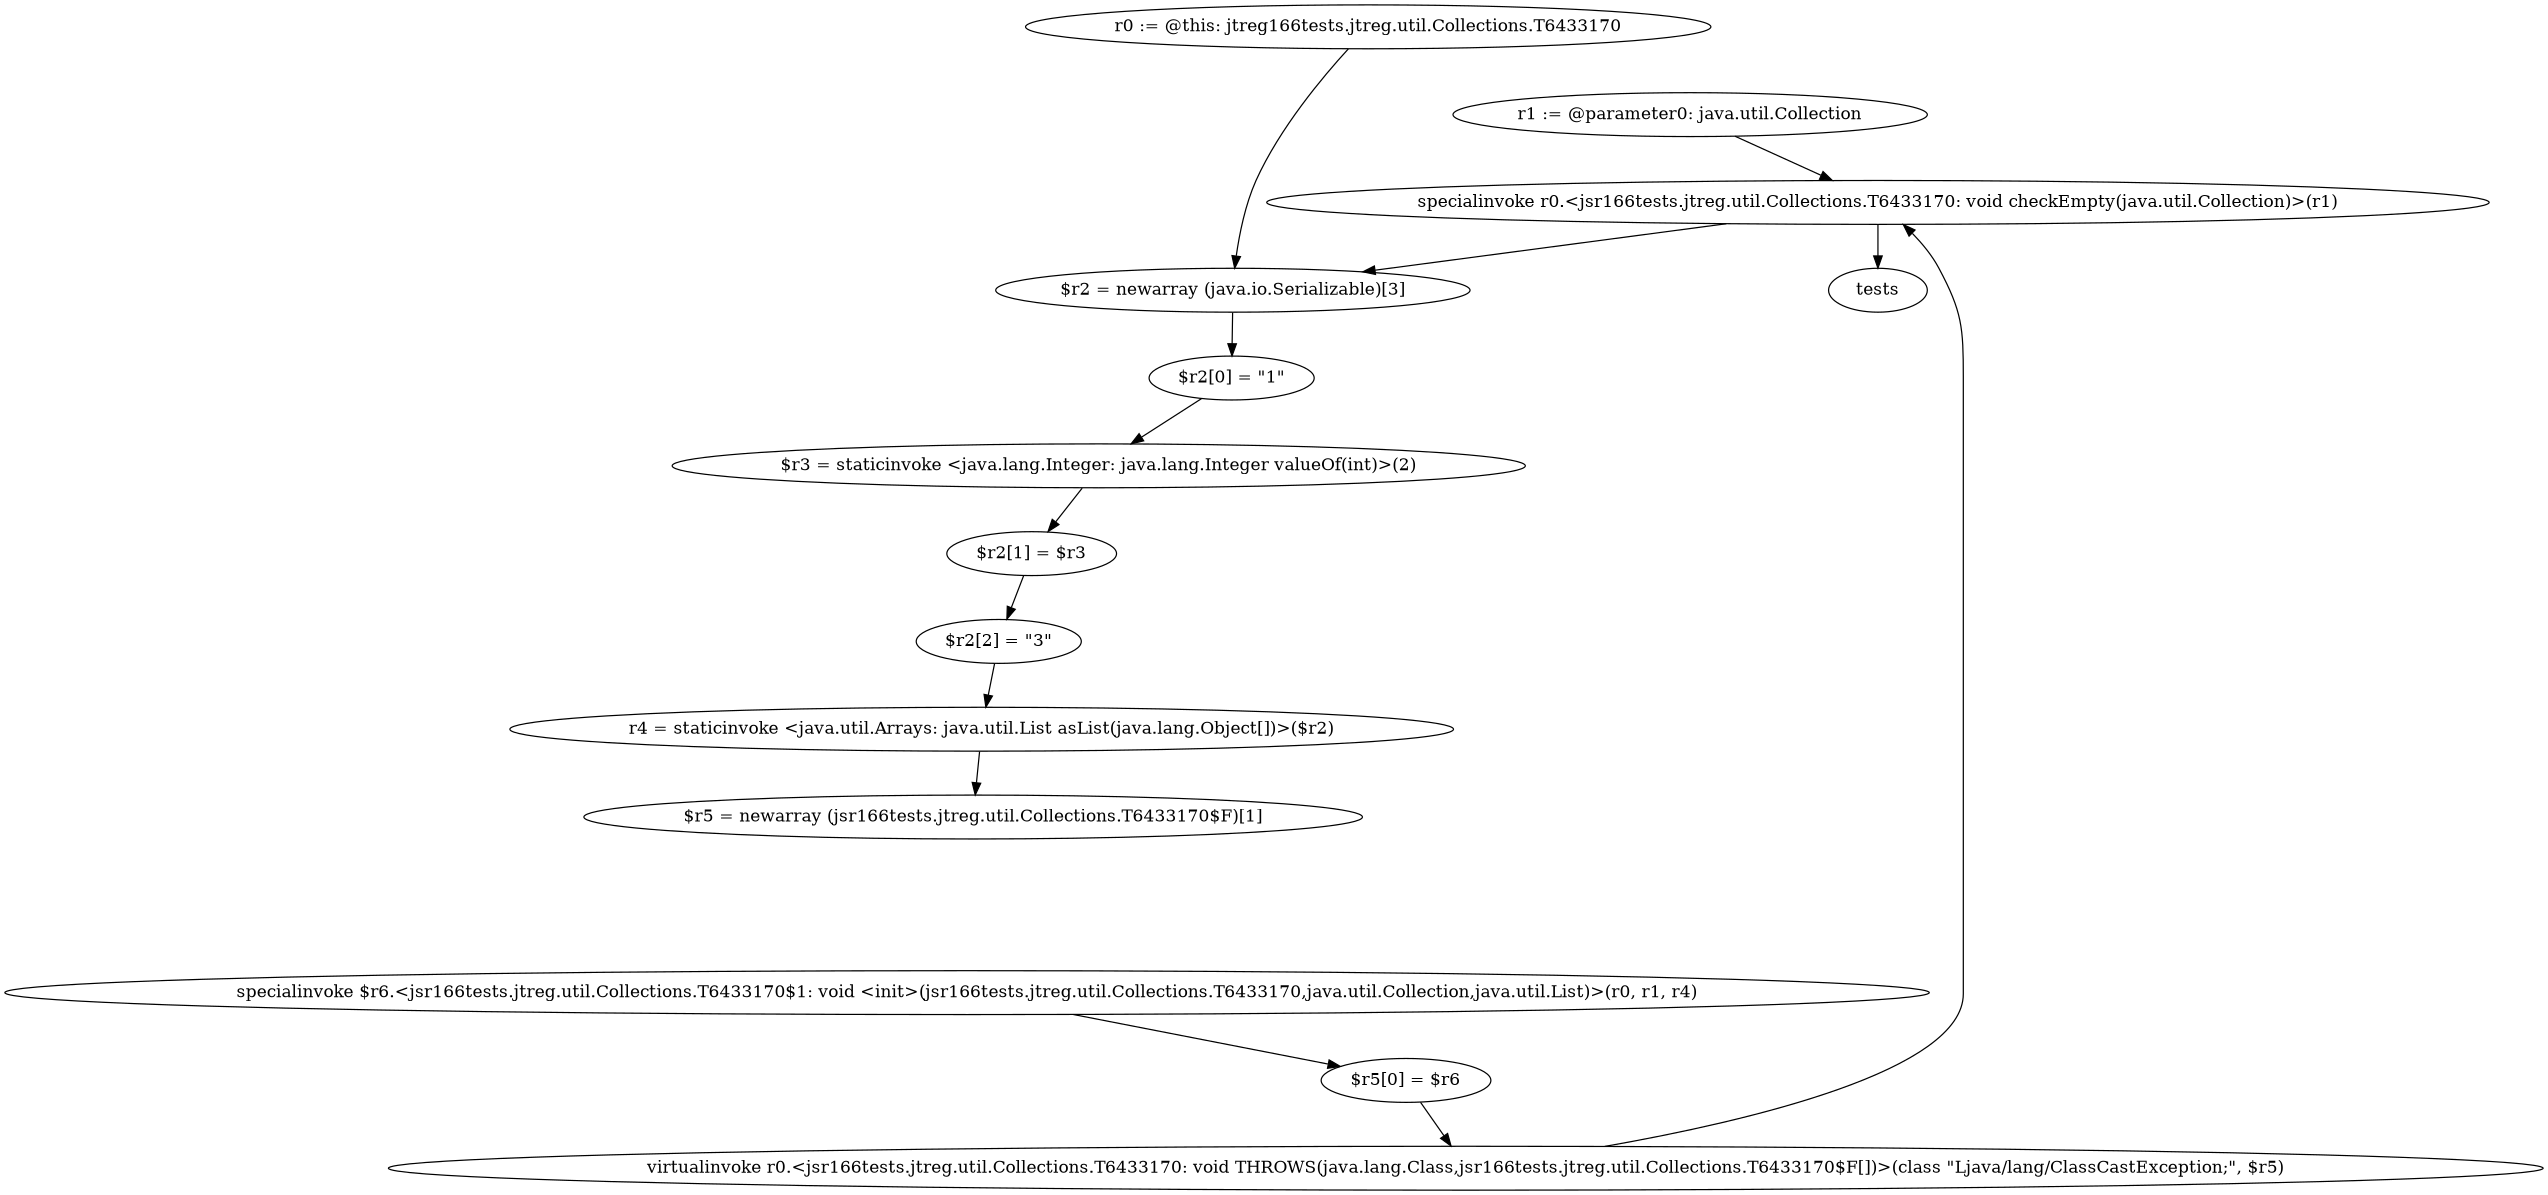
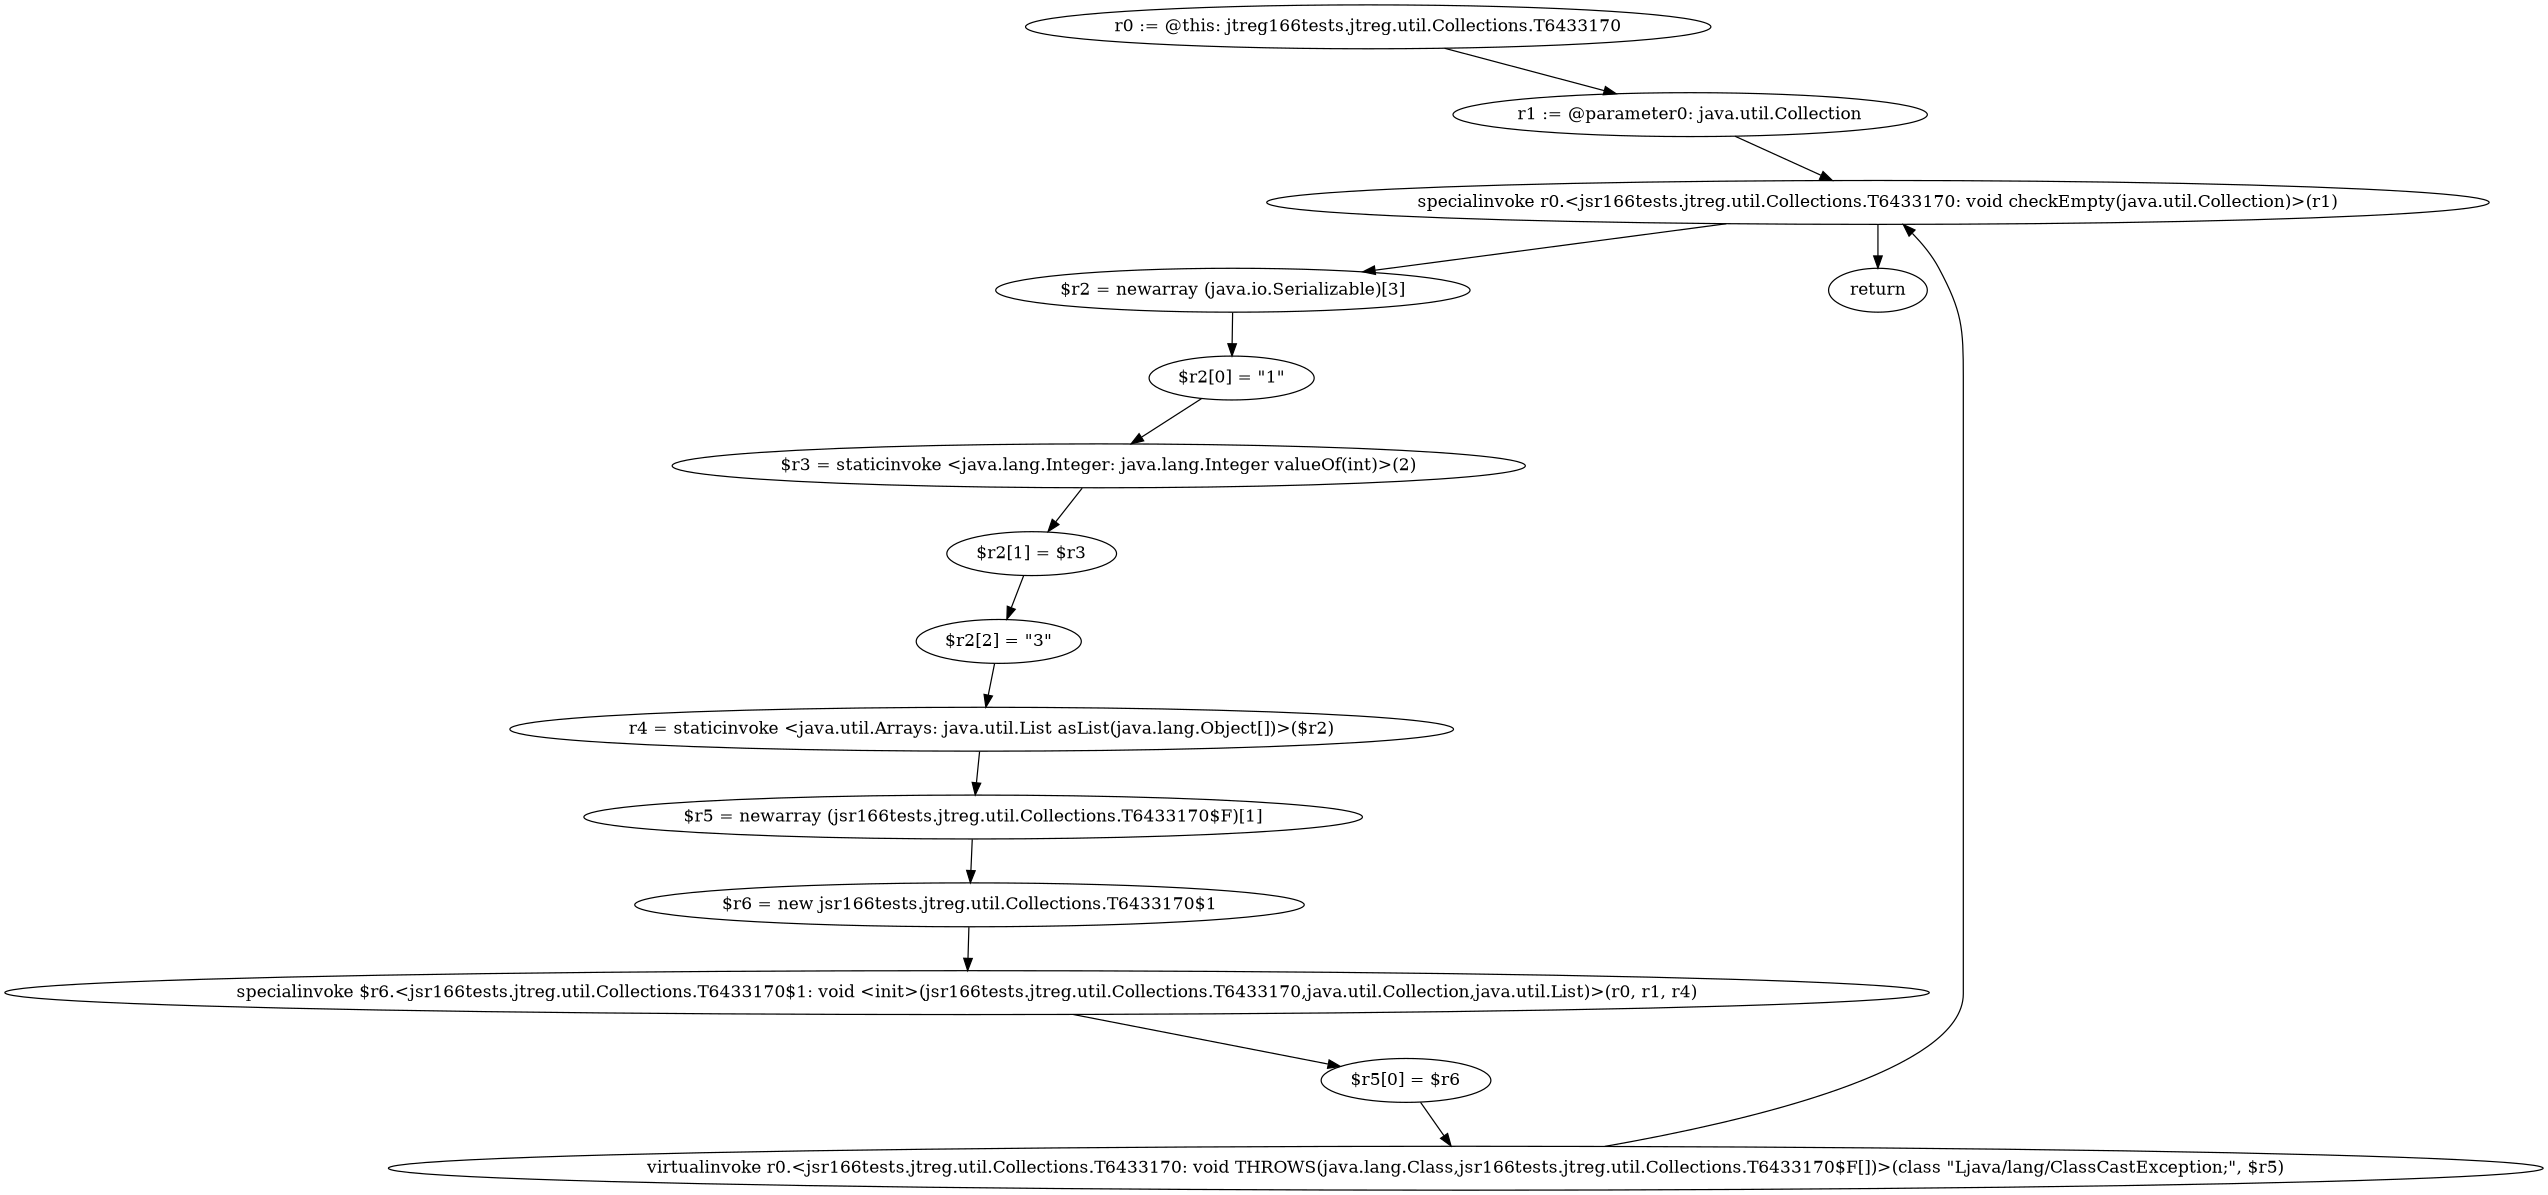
edge "r0 := @this: jtreg166tests.jtreg.util.Collections.T6433170" -> "$r2 = newarray (java.io.Serializable)[3]": now "r0 := @this: jtreg166tests.jtreg.util.Collections.T6433170" -> "r1 := @parameter0: java.util.Collection"
node "tests": label "tests" -> "return"
node "$r6 = new jsr166tests.jtreg.util.Collections.T6433170$1": added
